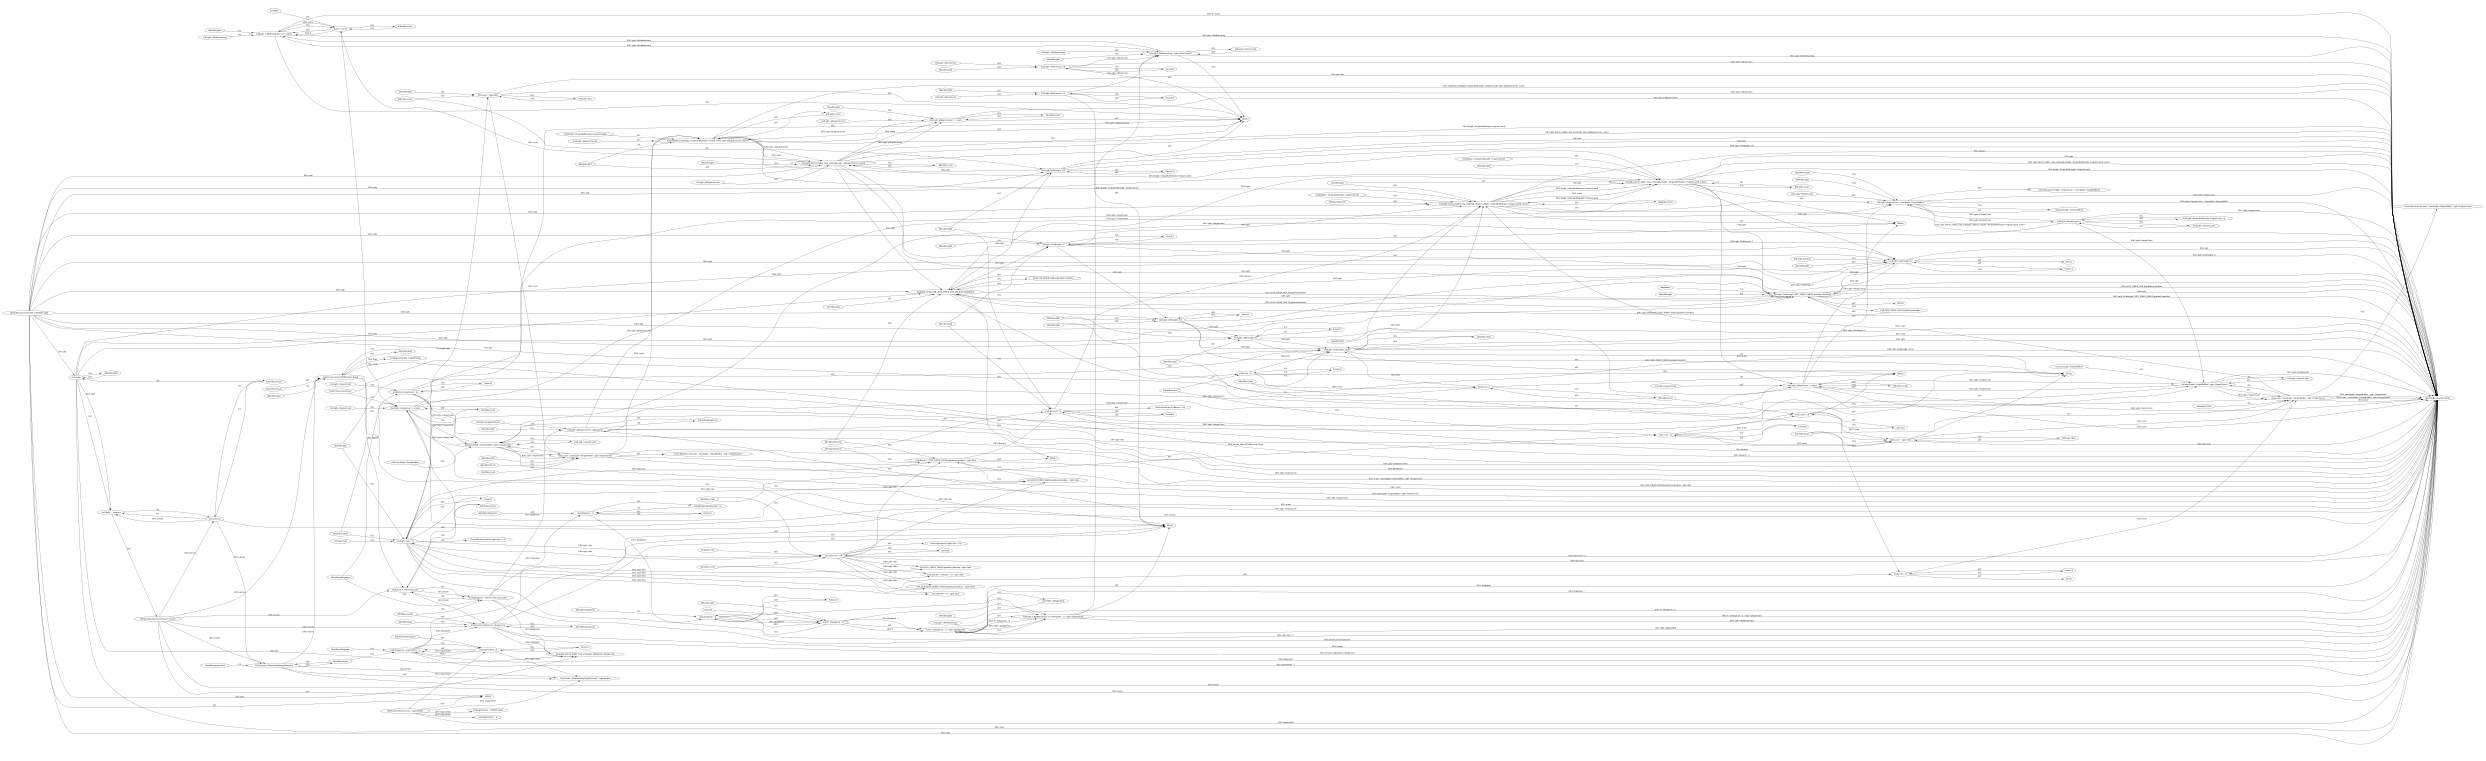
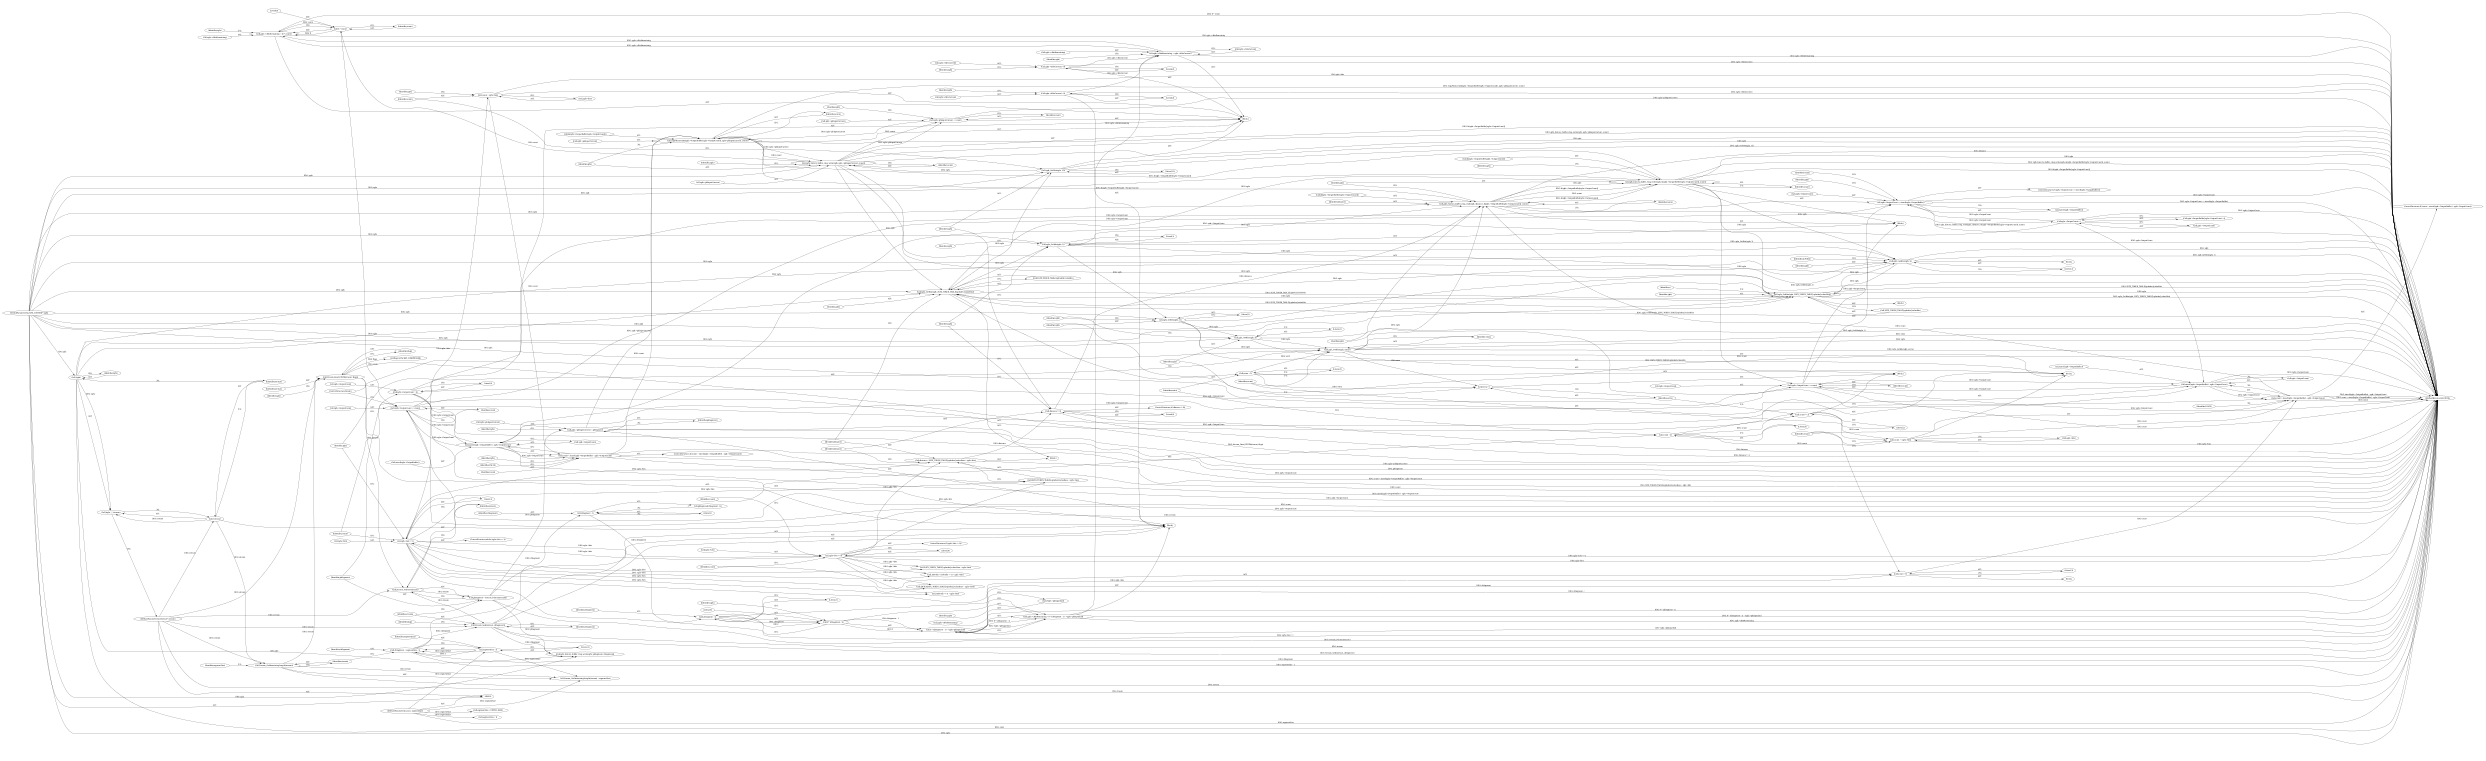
edge "(Call,extra++)" -> "(Call,zgfx_GetBits(zgfx, extra))": reversed
edge "(Call,zgfx->bits == 1)" -> "(Call,count += zgfx->bits)": now "(Call,zgfx->bits == 1)" -> "(Call,count = 3)"
